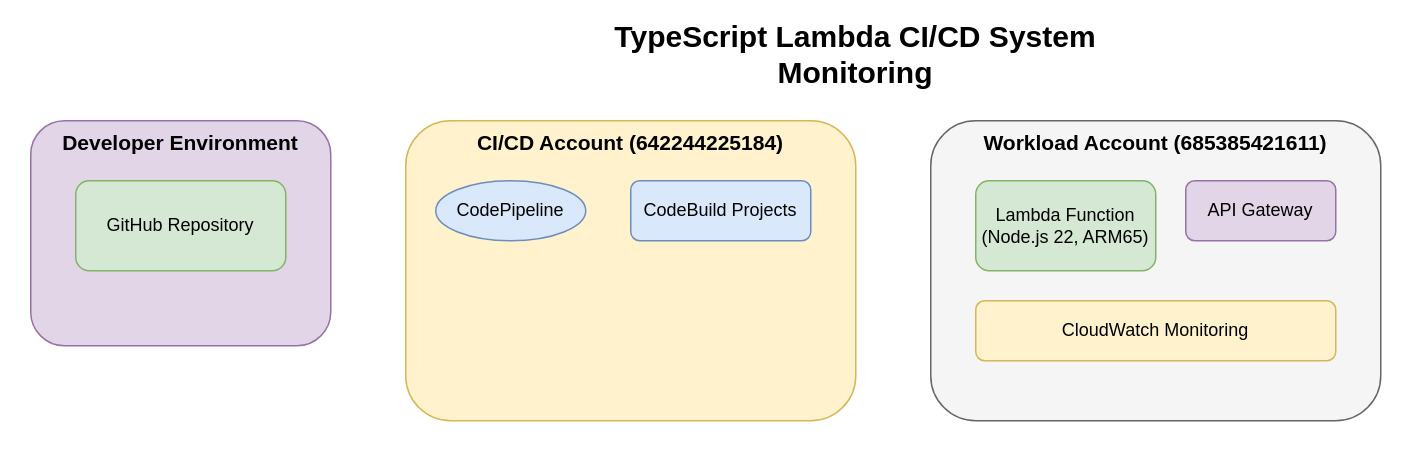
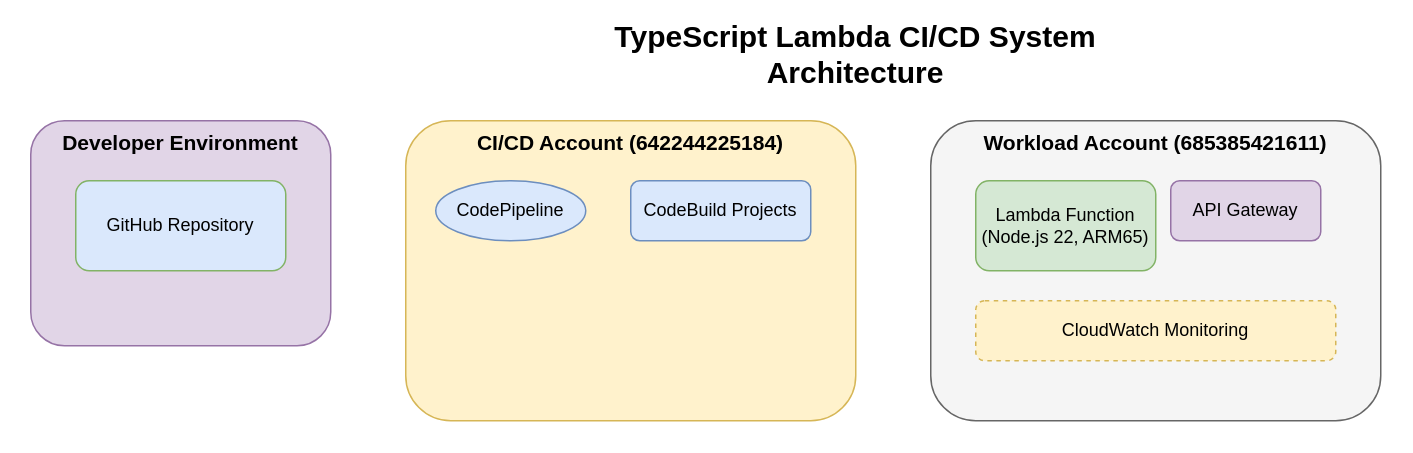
node "TypeScript Lambda CI/CD System Monitoring": label "TypeScript Lambda CI/CD System Monitoring" -> "TypeScript Lambda CI/CD System Architecture"
node "API Gateway": moved (1261, 211) -> (1246, 211)
node "GitHub Repository": fillcolor #d5e8d4 -> #dae8fc
node "CloudWatch Monitoring": style solid -> dashed
